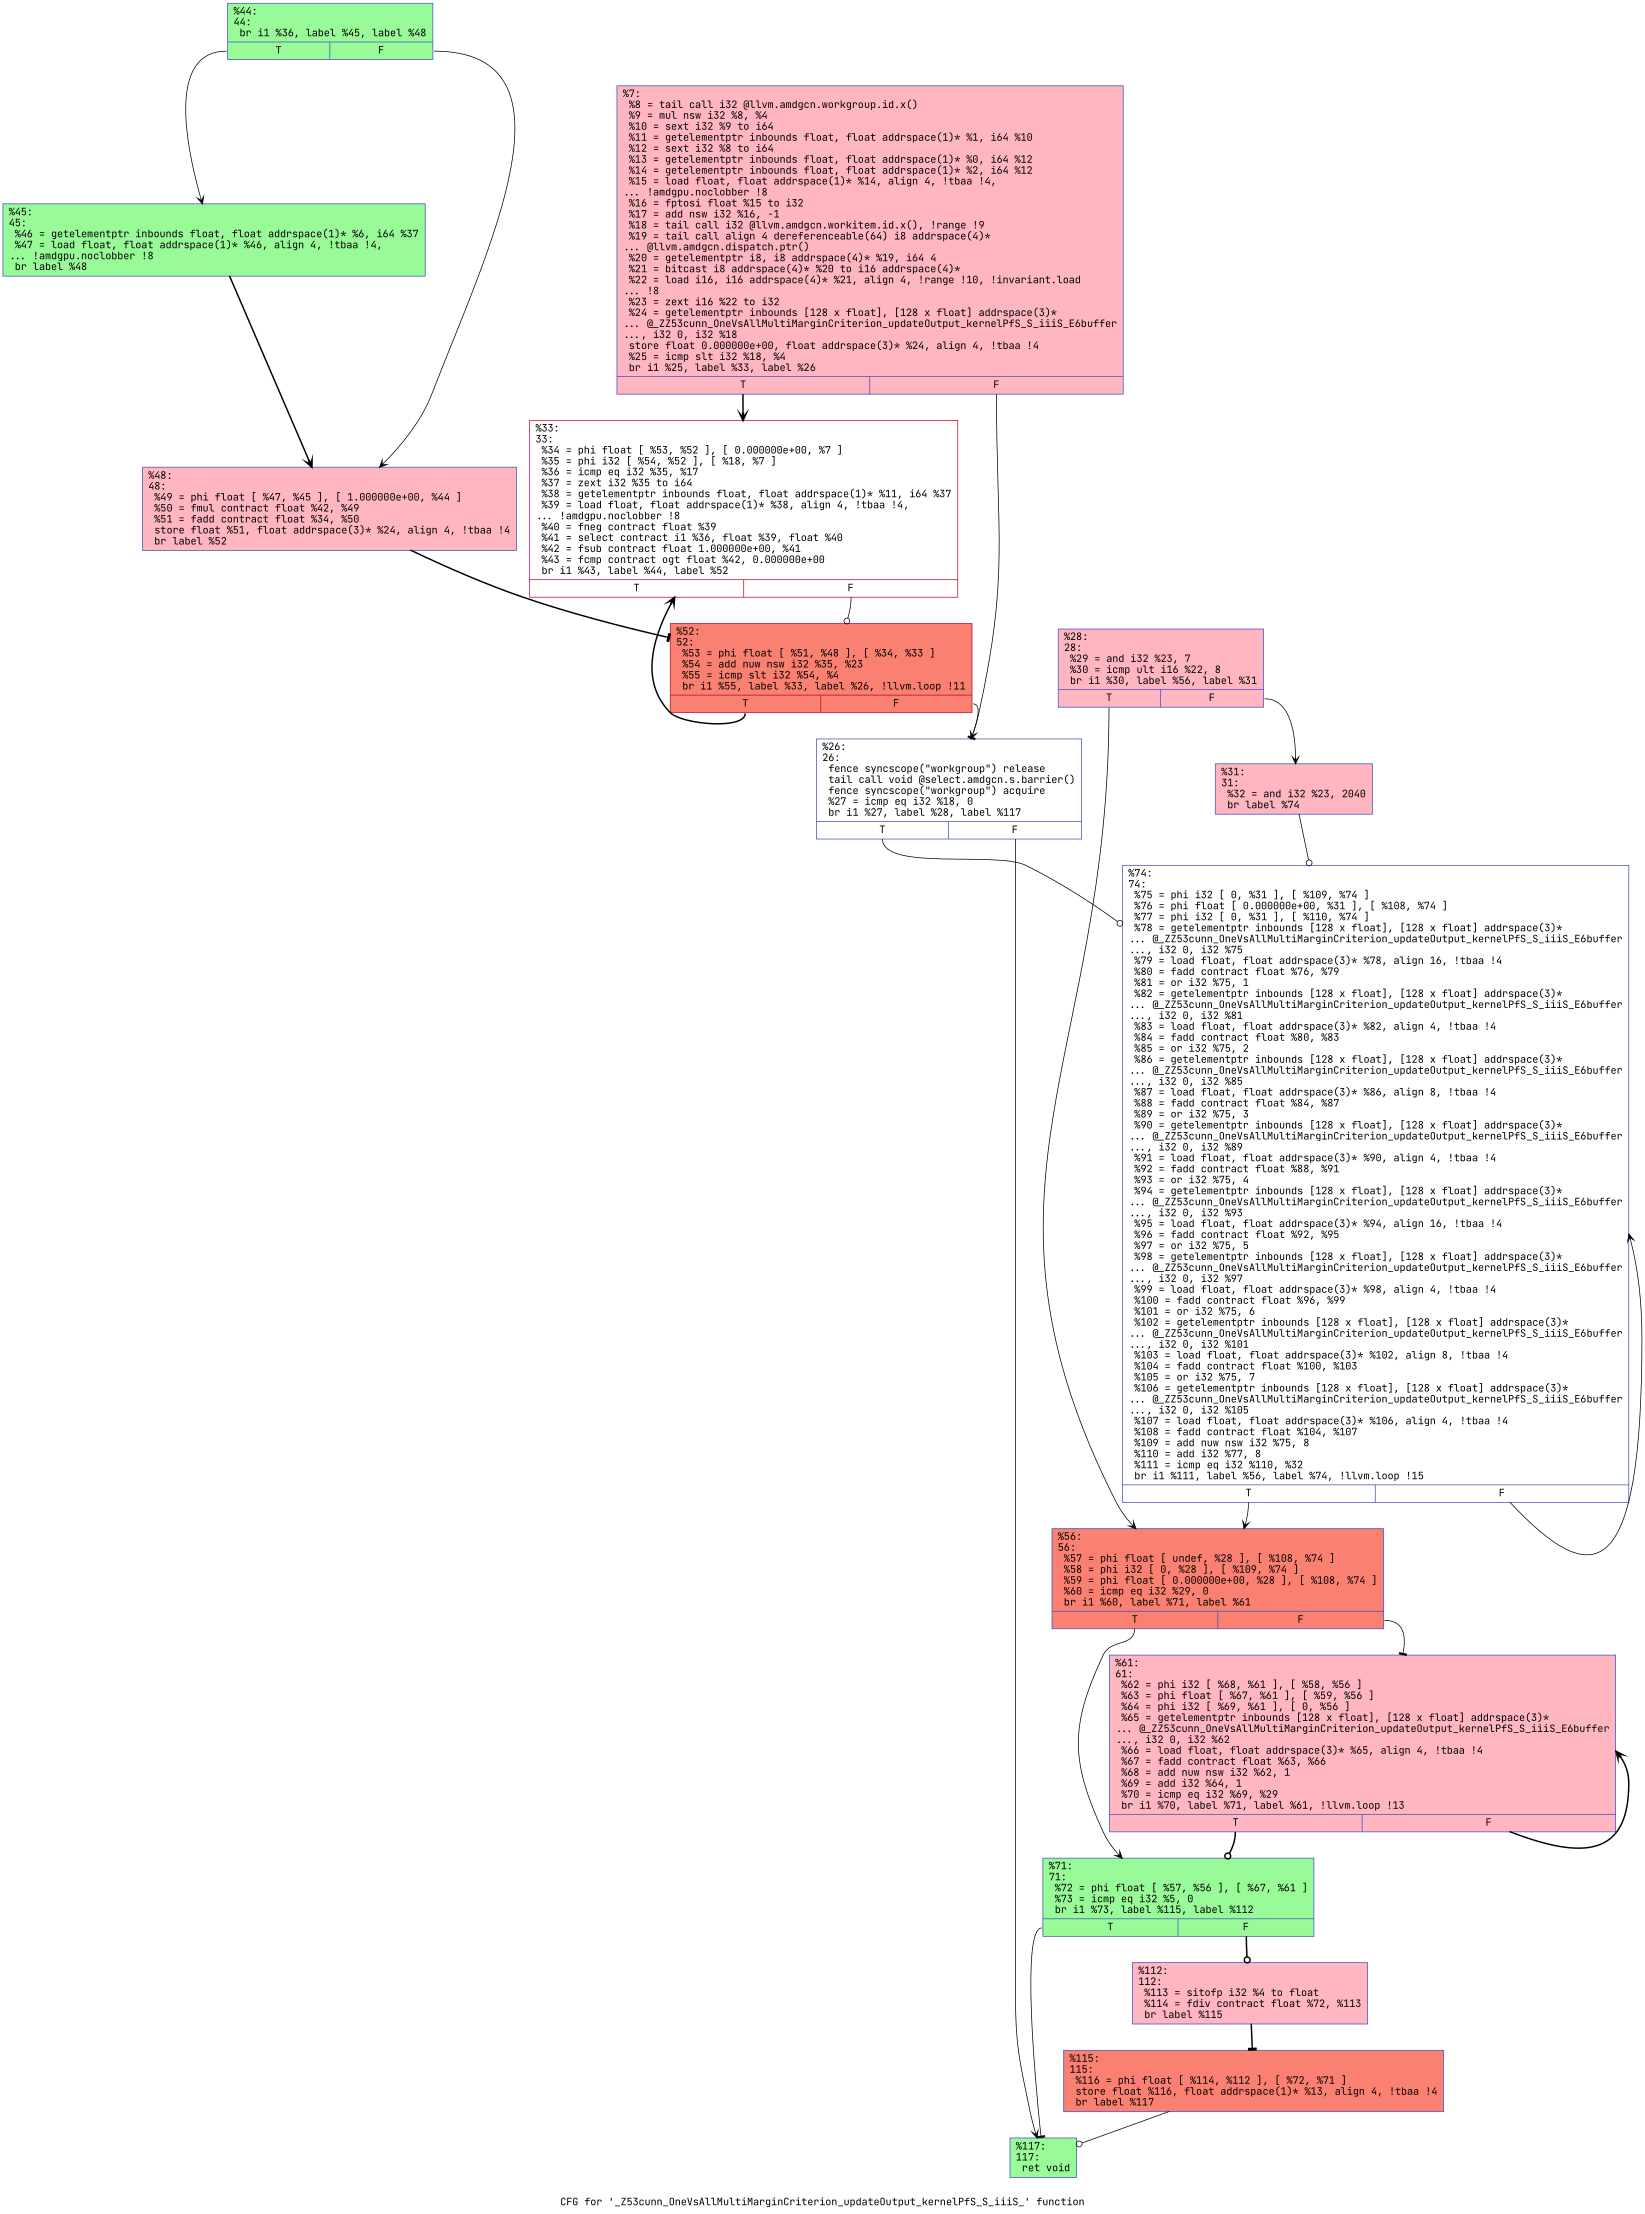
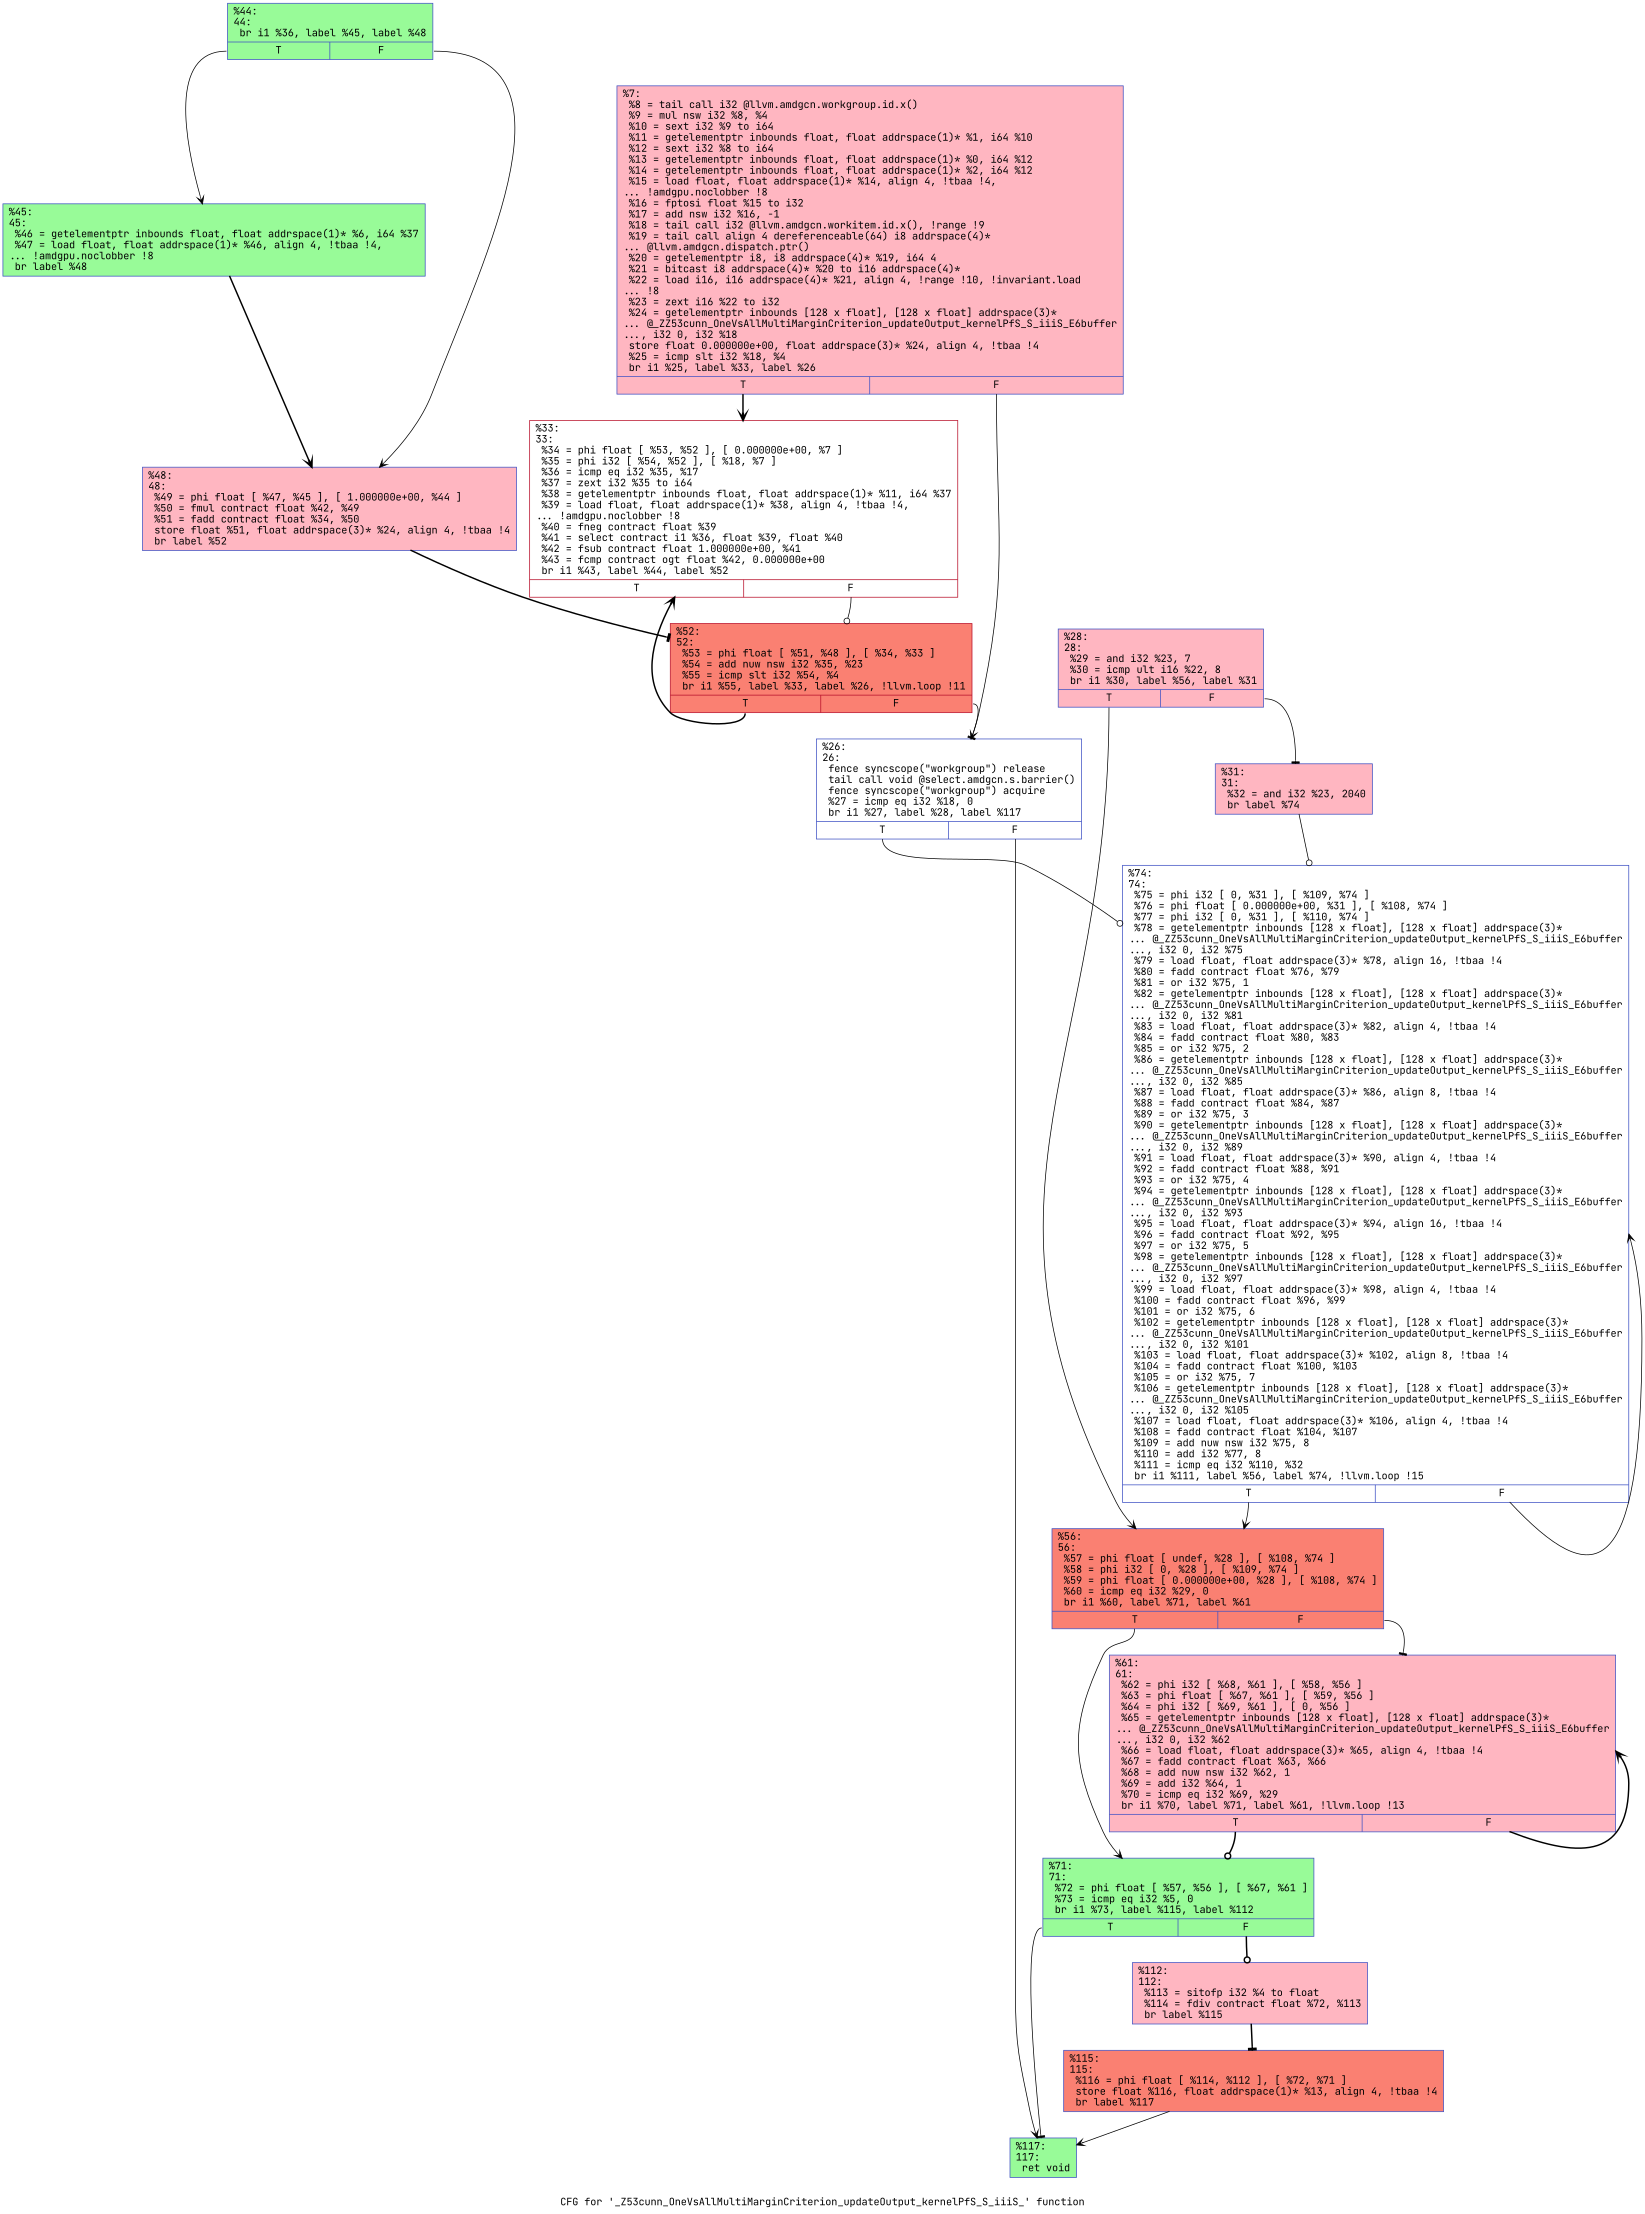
edge "%28:" -> "%31:": arrowhead vee -> tee
edge "%115:" -> "%117:": arrowhead odot -> vee
